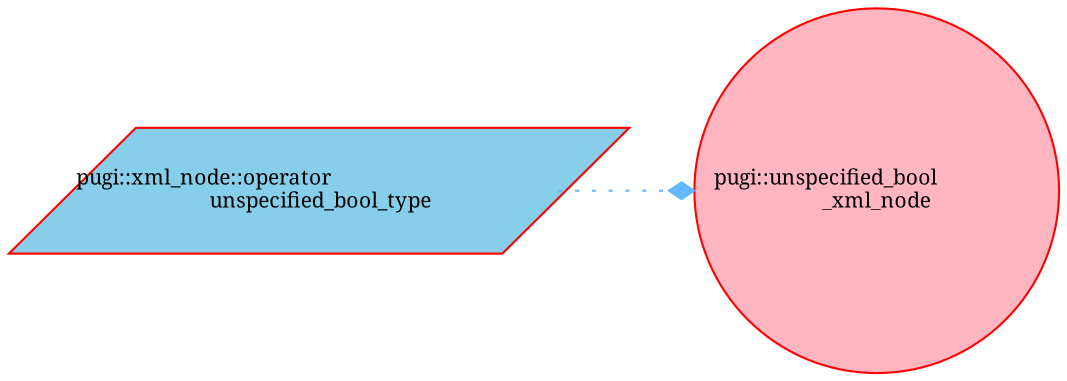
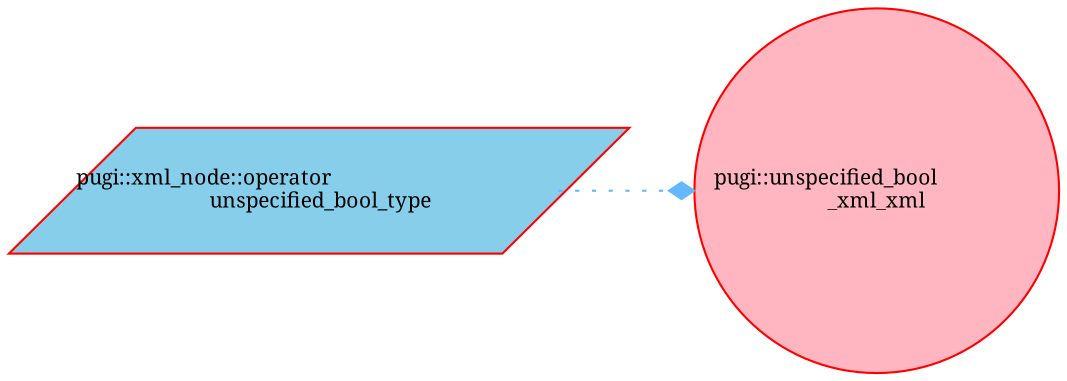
node "pugi::unspecified_bool _xml_node": label "pugi::unspecified_bool _xml_node" -> "pugi::unspecified_bool _xml_xml"
